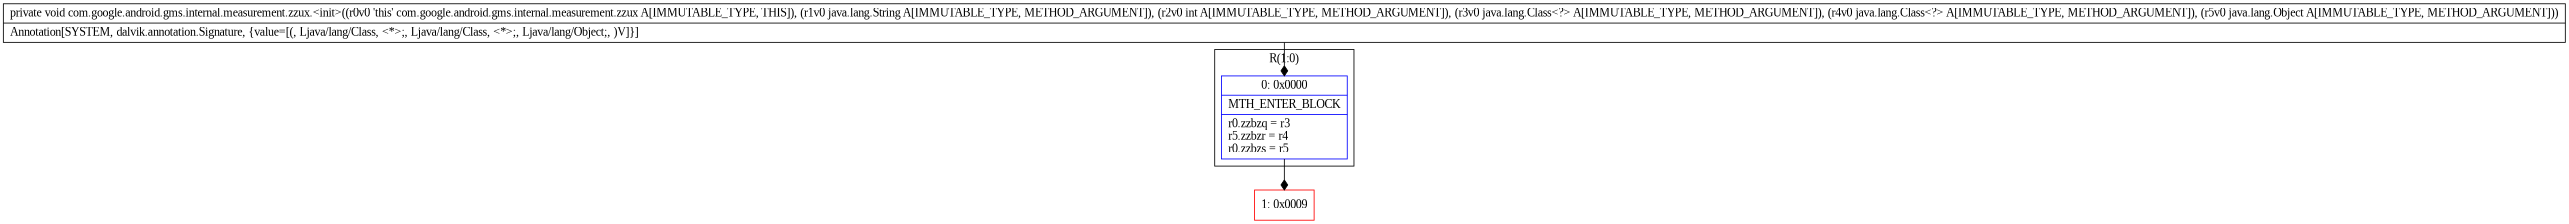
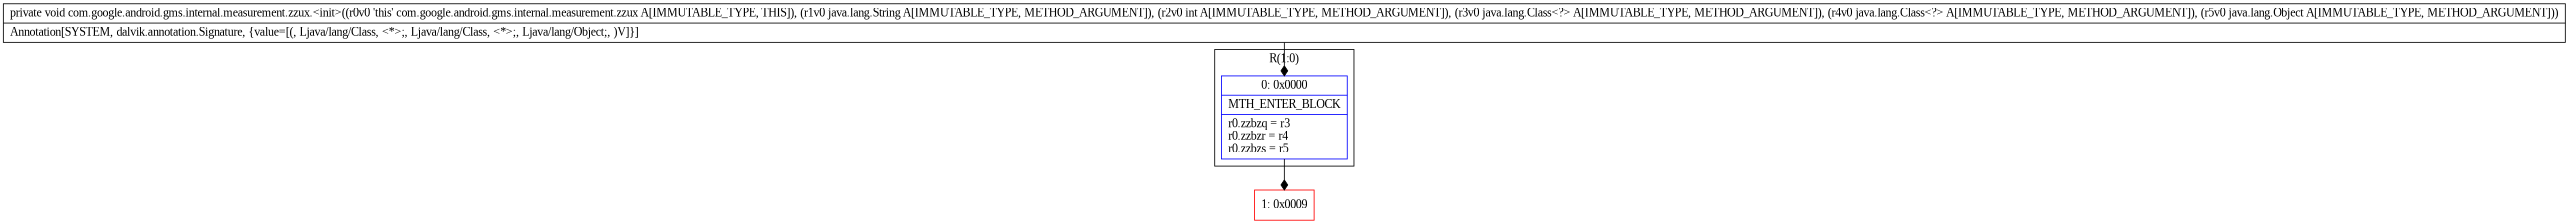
node "0: 0x0000": text "r5.zzbzr = r4" -> "r0.zzbzr = r4"
